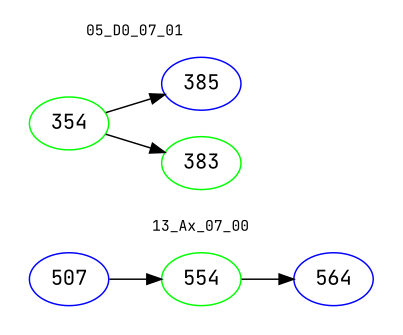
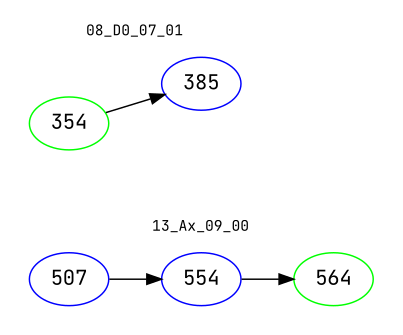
cluster "05_D0_07_01": label "05_D0_07_01" -> "08_D0_07_01"
node "383": removed
cluster "13_Ax_07_00": label "13_Ax_07_00" -> "13_Ax_09_00"
node "554": color green -> blue
node "564": color blue -> green
